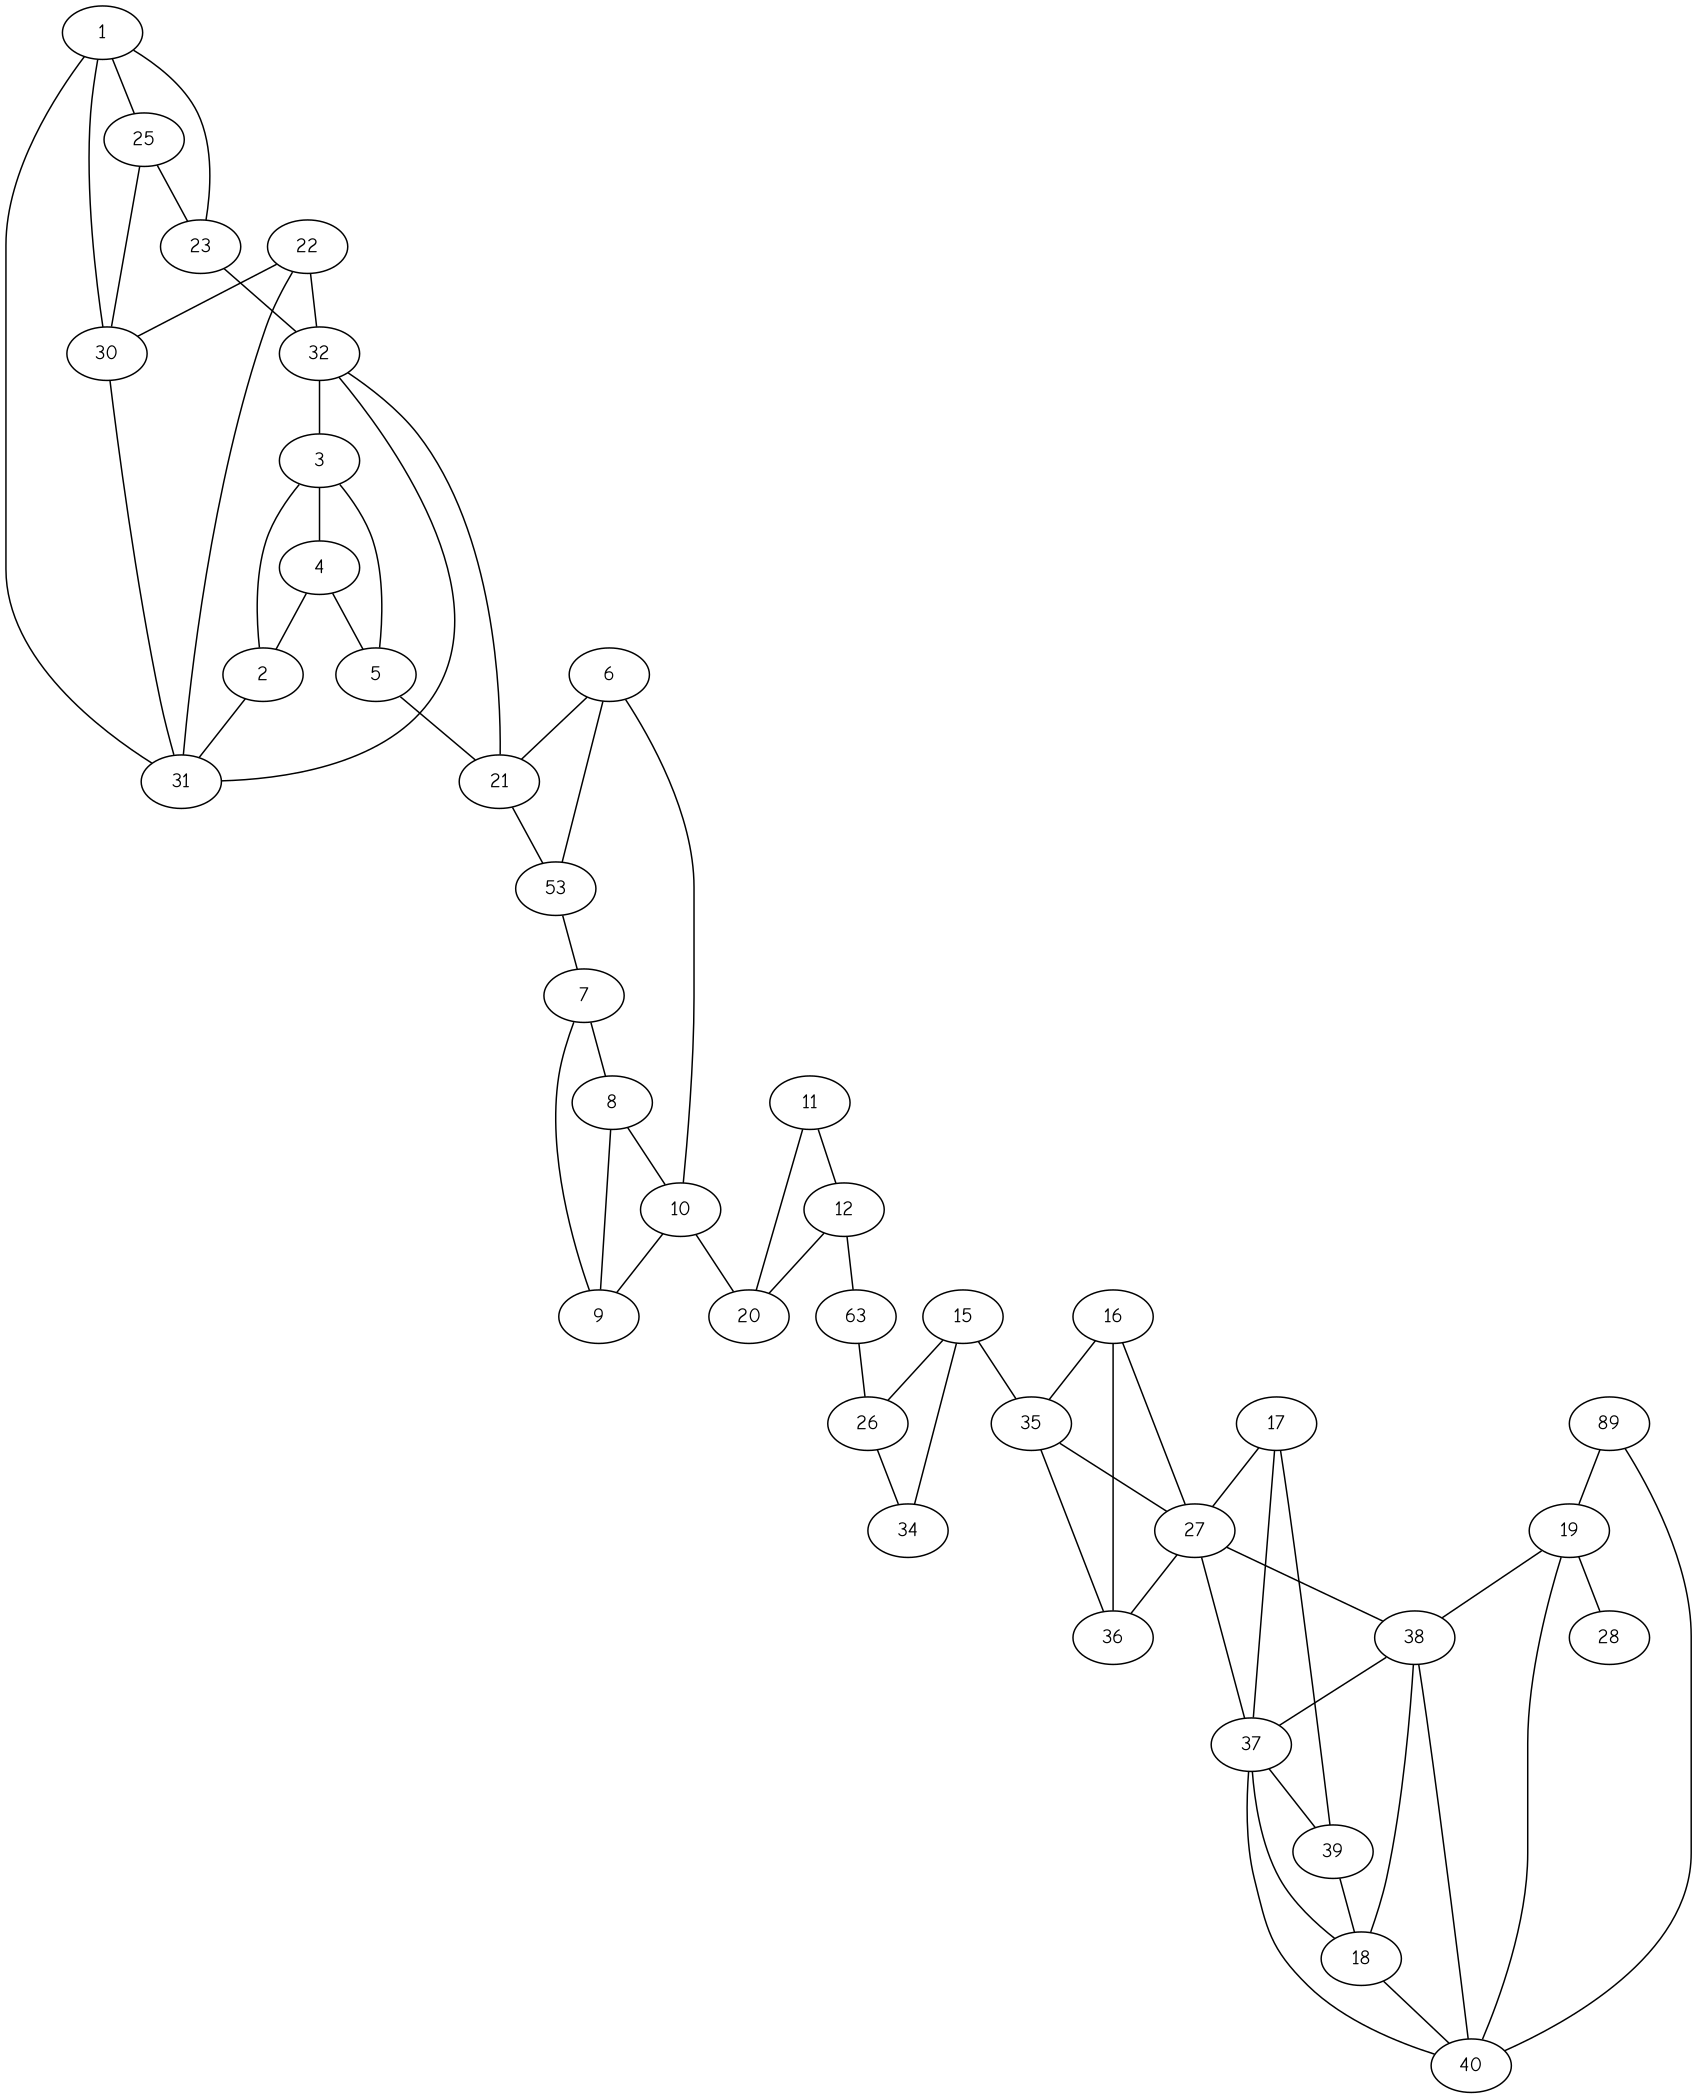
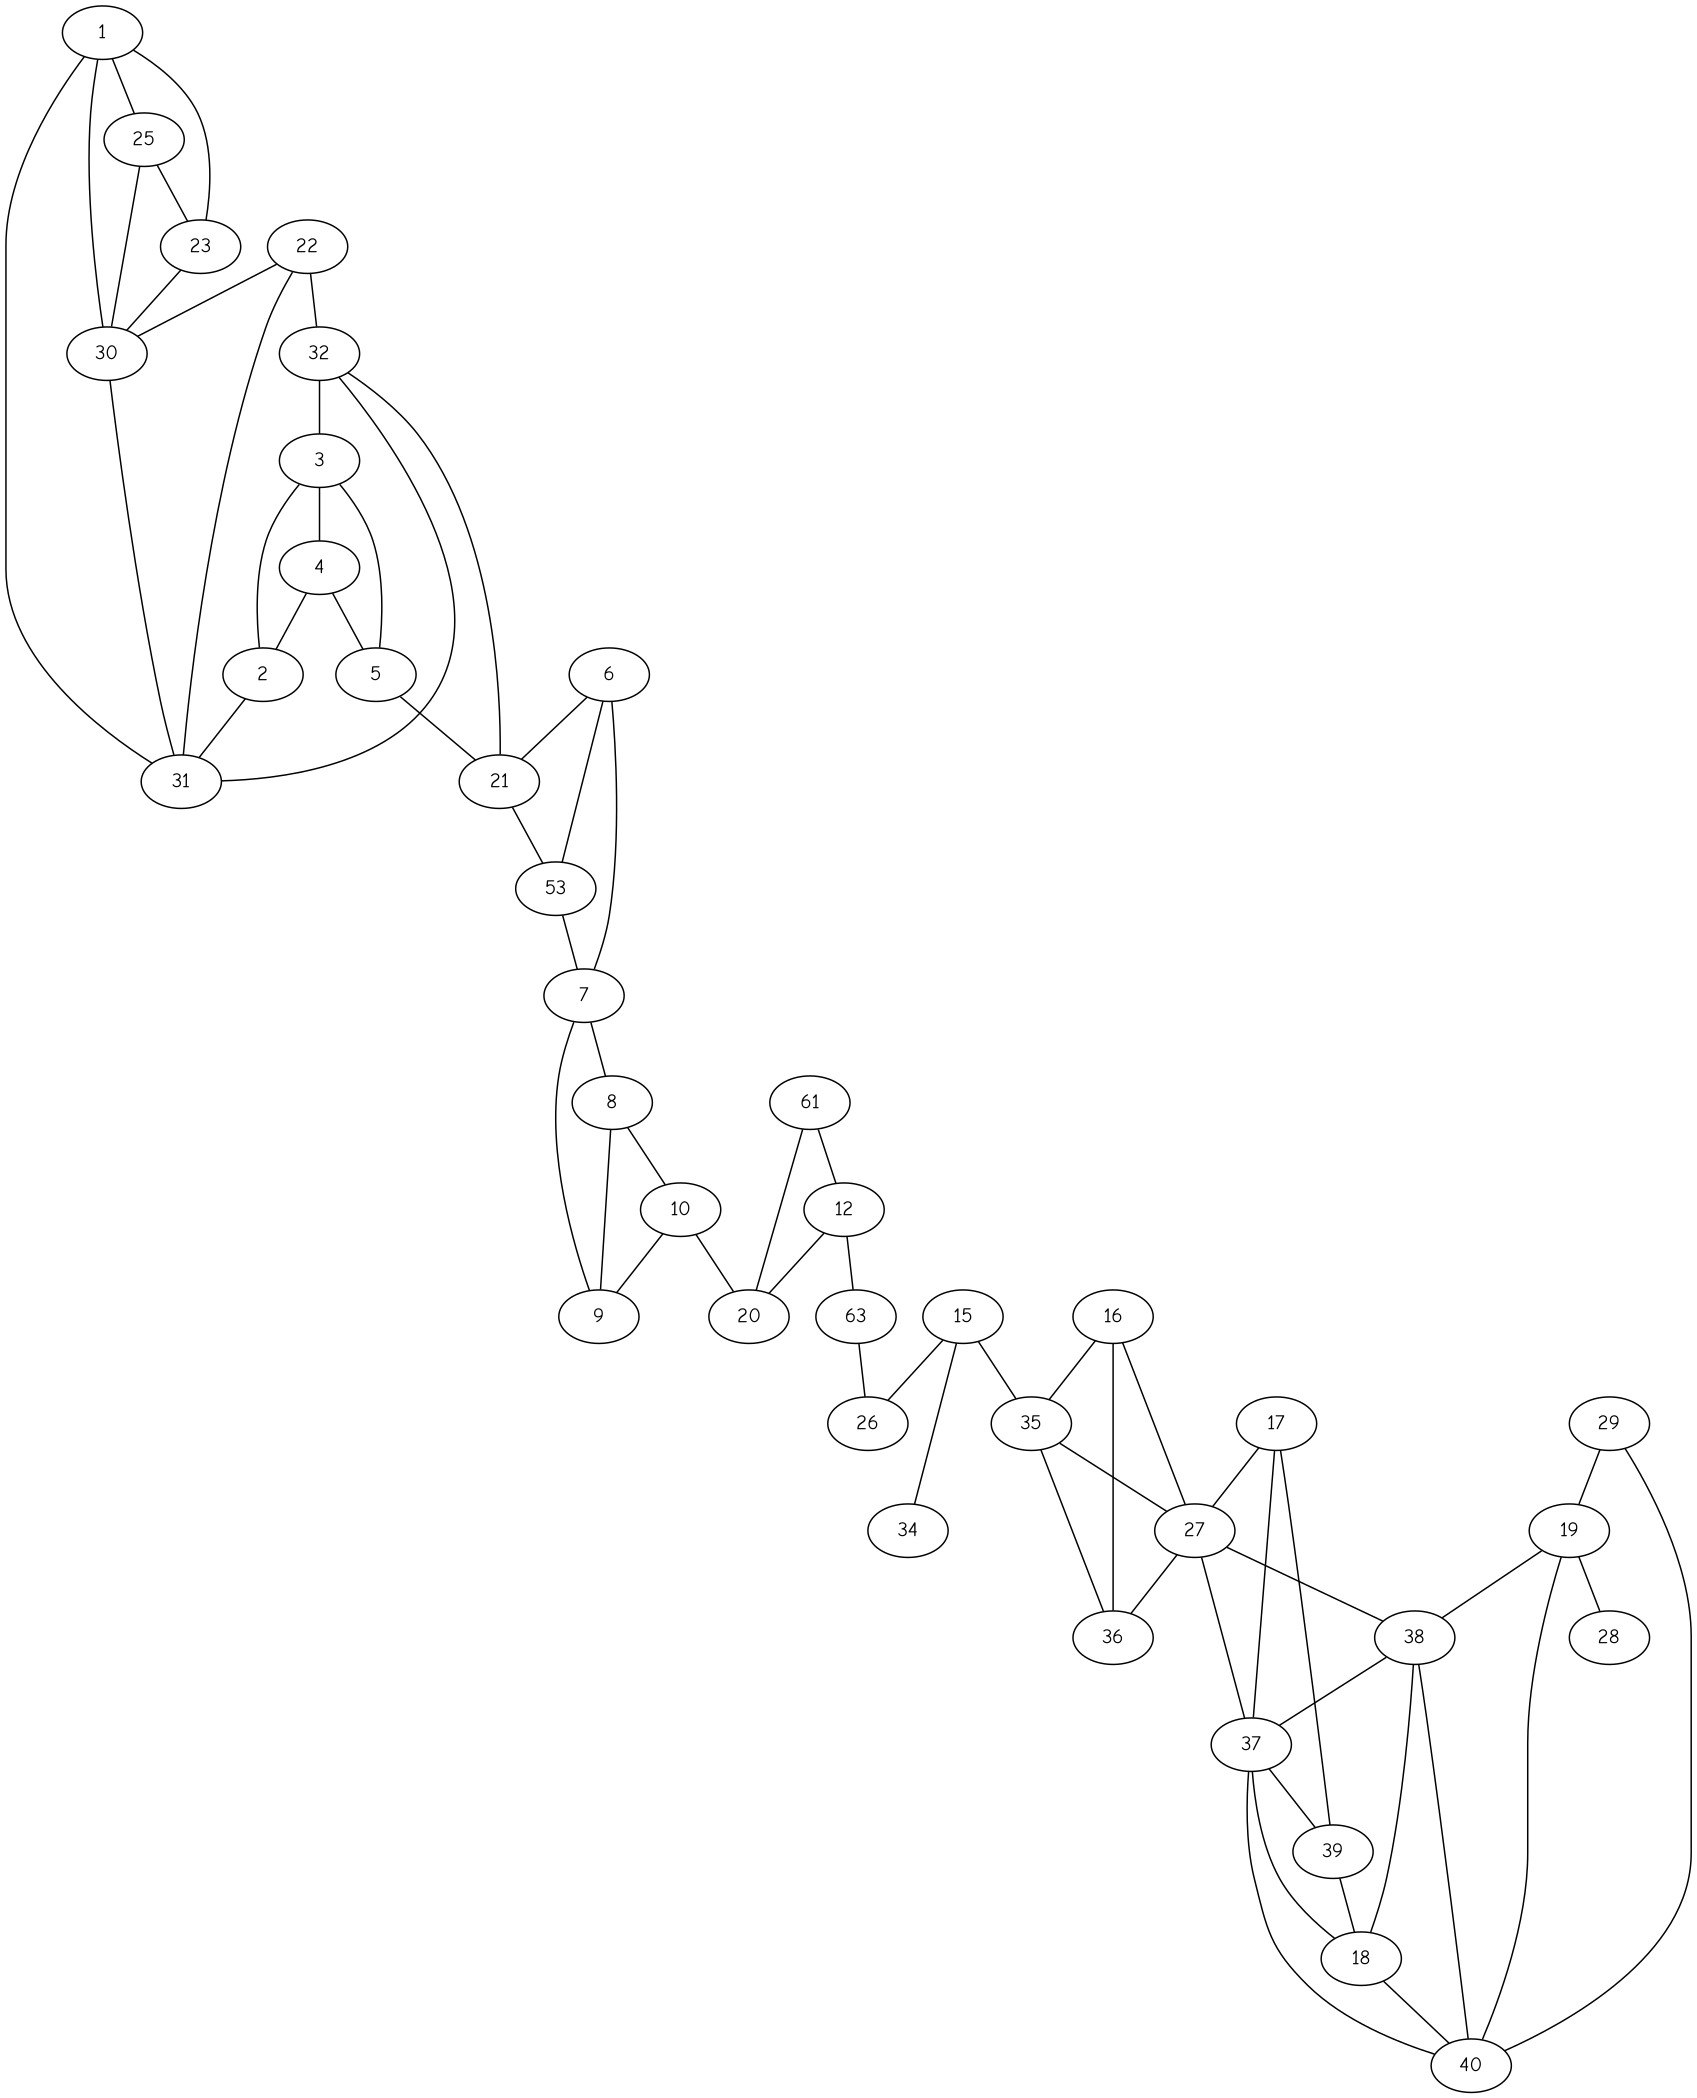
edge "23" -- "32": now "23" -- "30"
edge "6" -- "10": now "6" -- "7"
node "11": label "11" -> "61"
node "89": label "89" -> "29"
edge "26" -- "34": removed
